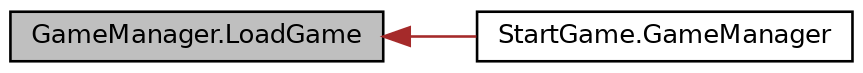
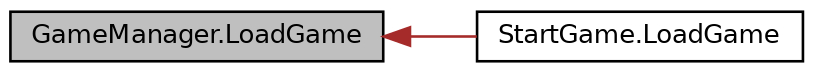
node "StartGame.GameManager": label "StartGame.GameManager" -> "StartGame.LoadGame"
